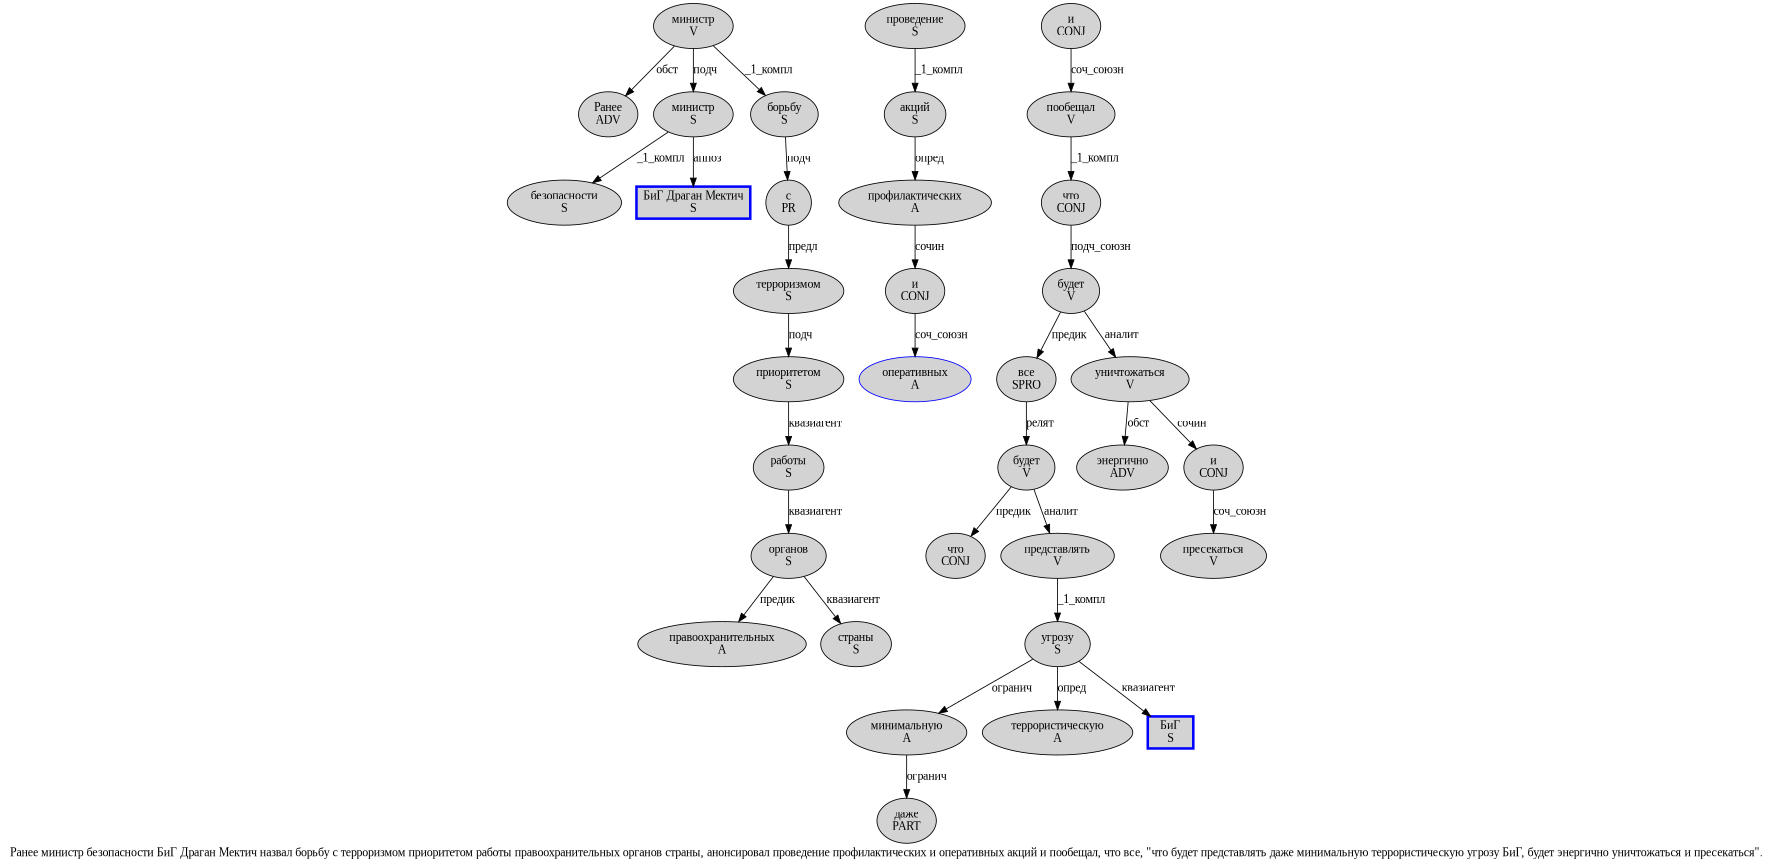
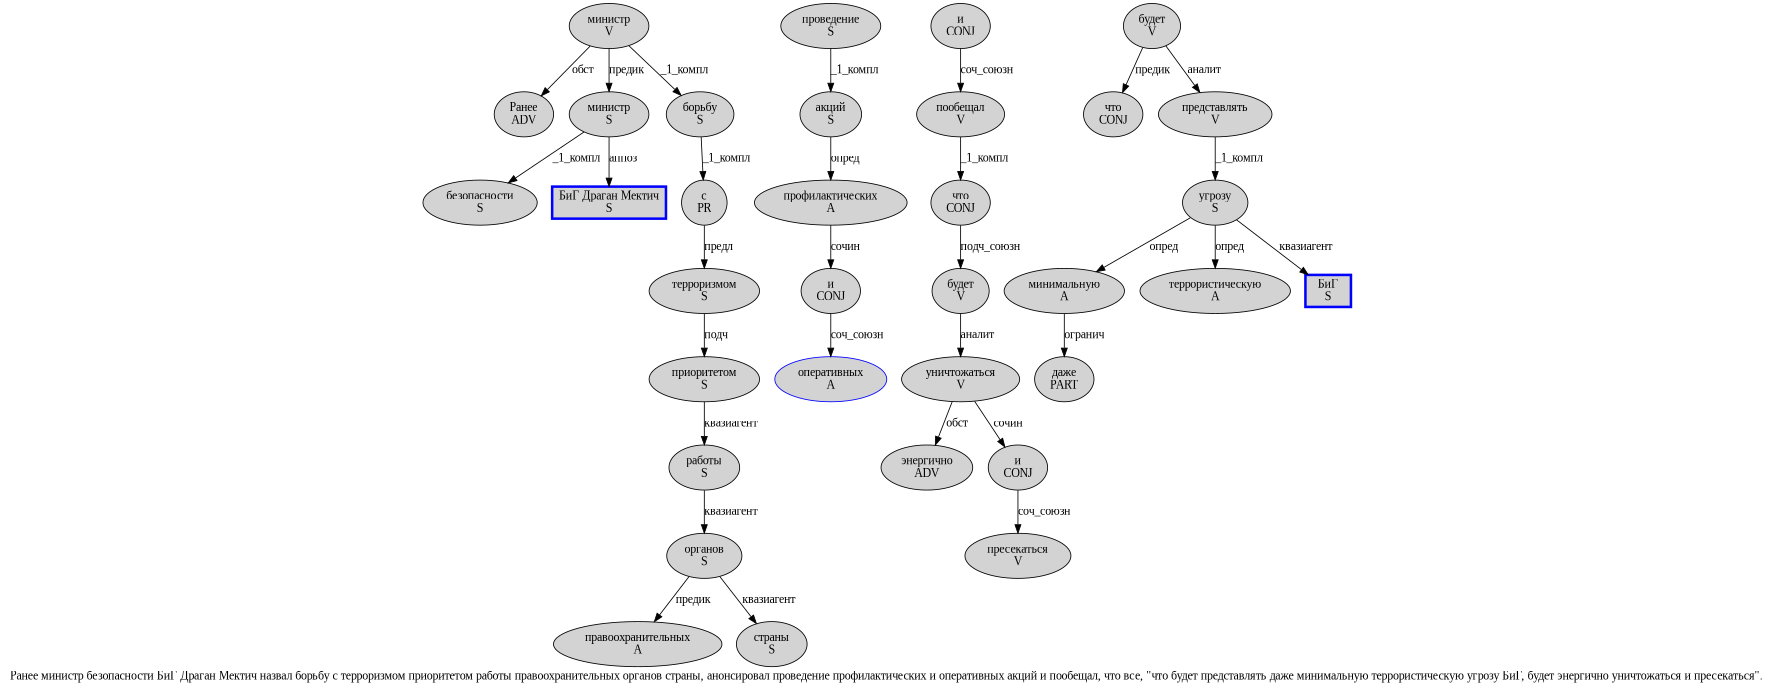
edge "министр V" -> "министр S": label "подч" -> "предик"
edge "борьбу S" -> "с PR": label "подч" -> "_1_компл"
node "все SPRO": removed
edge "угрозу S" -> "минимальную A": label "огранич" -> "опред"
